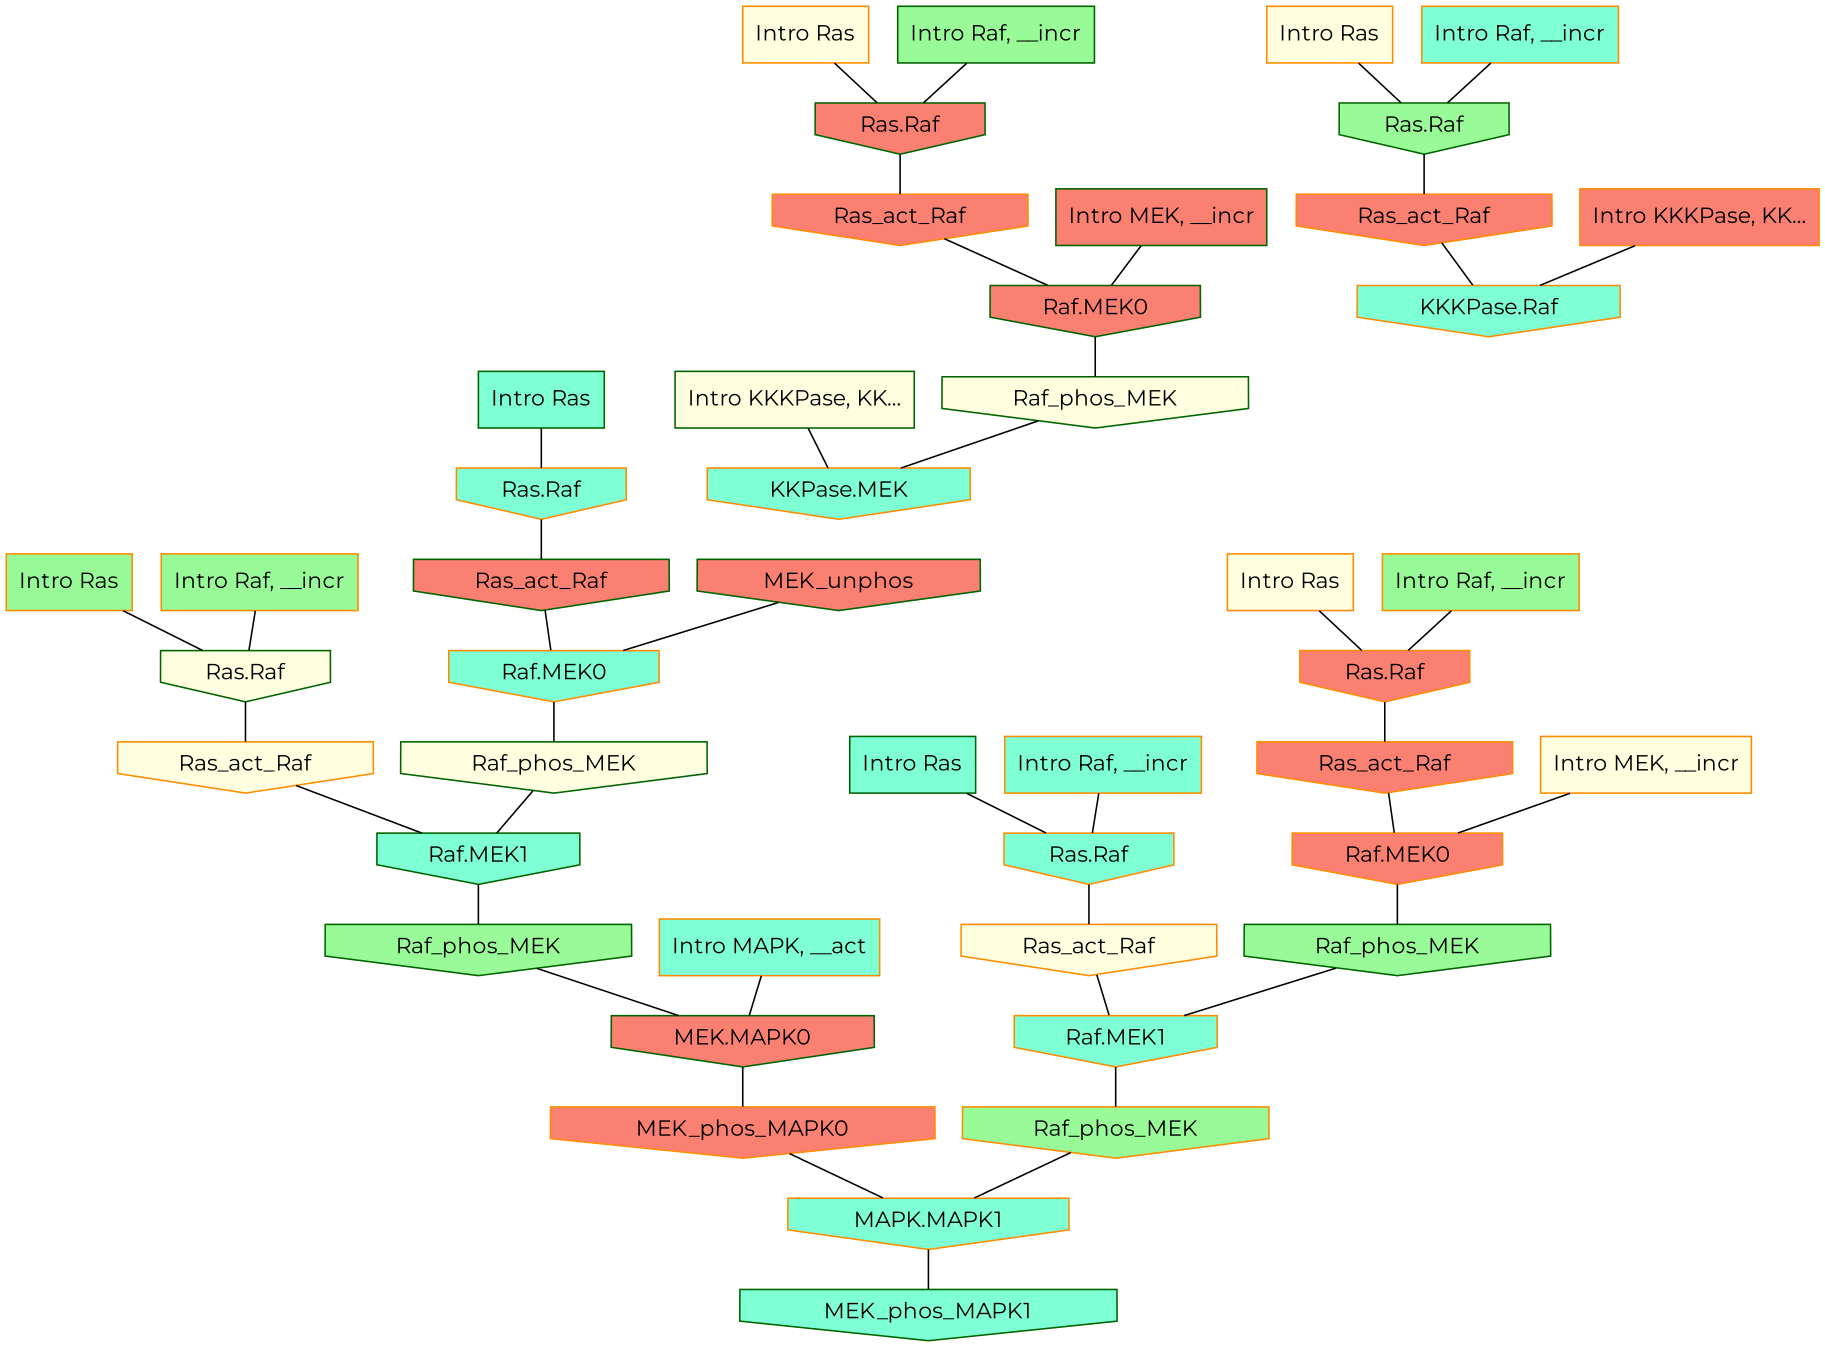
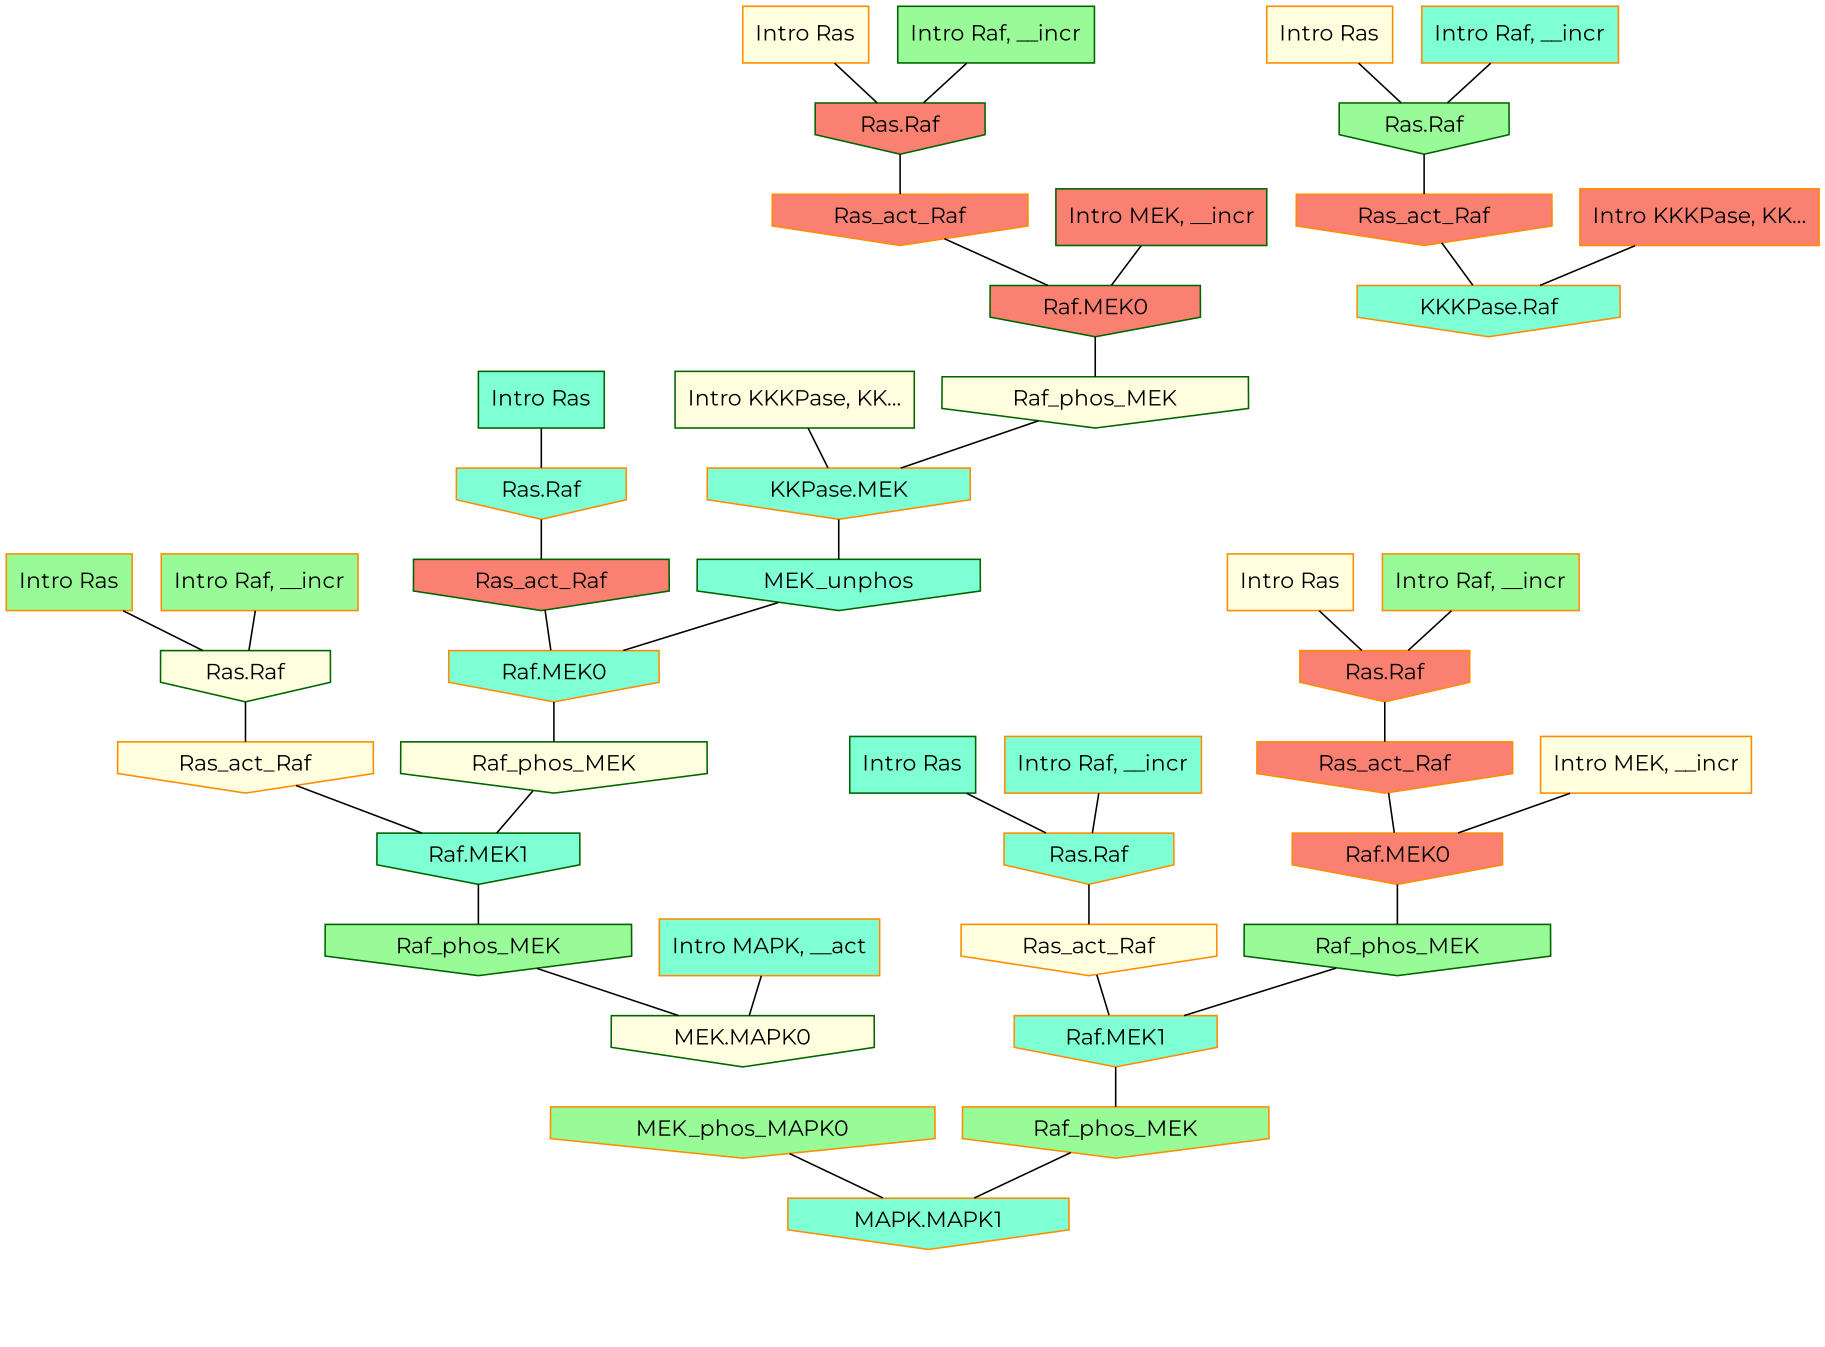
edge "KKPase.MEK" -- "MEK_unphos": added
node "MEK_unphos": fillcolor salmon -> aquamarine
node "MEK.MAPK0": fillcolor salmon -> lightyellow
edge "MEK.MAPK0" -- "MEK_phos_MAPK0": removed
node "MEK_phos_MAPK0": fillcolor salmon -> palegreen
node "MEK_phos_MAPK1": removed
